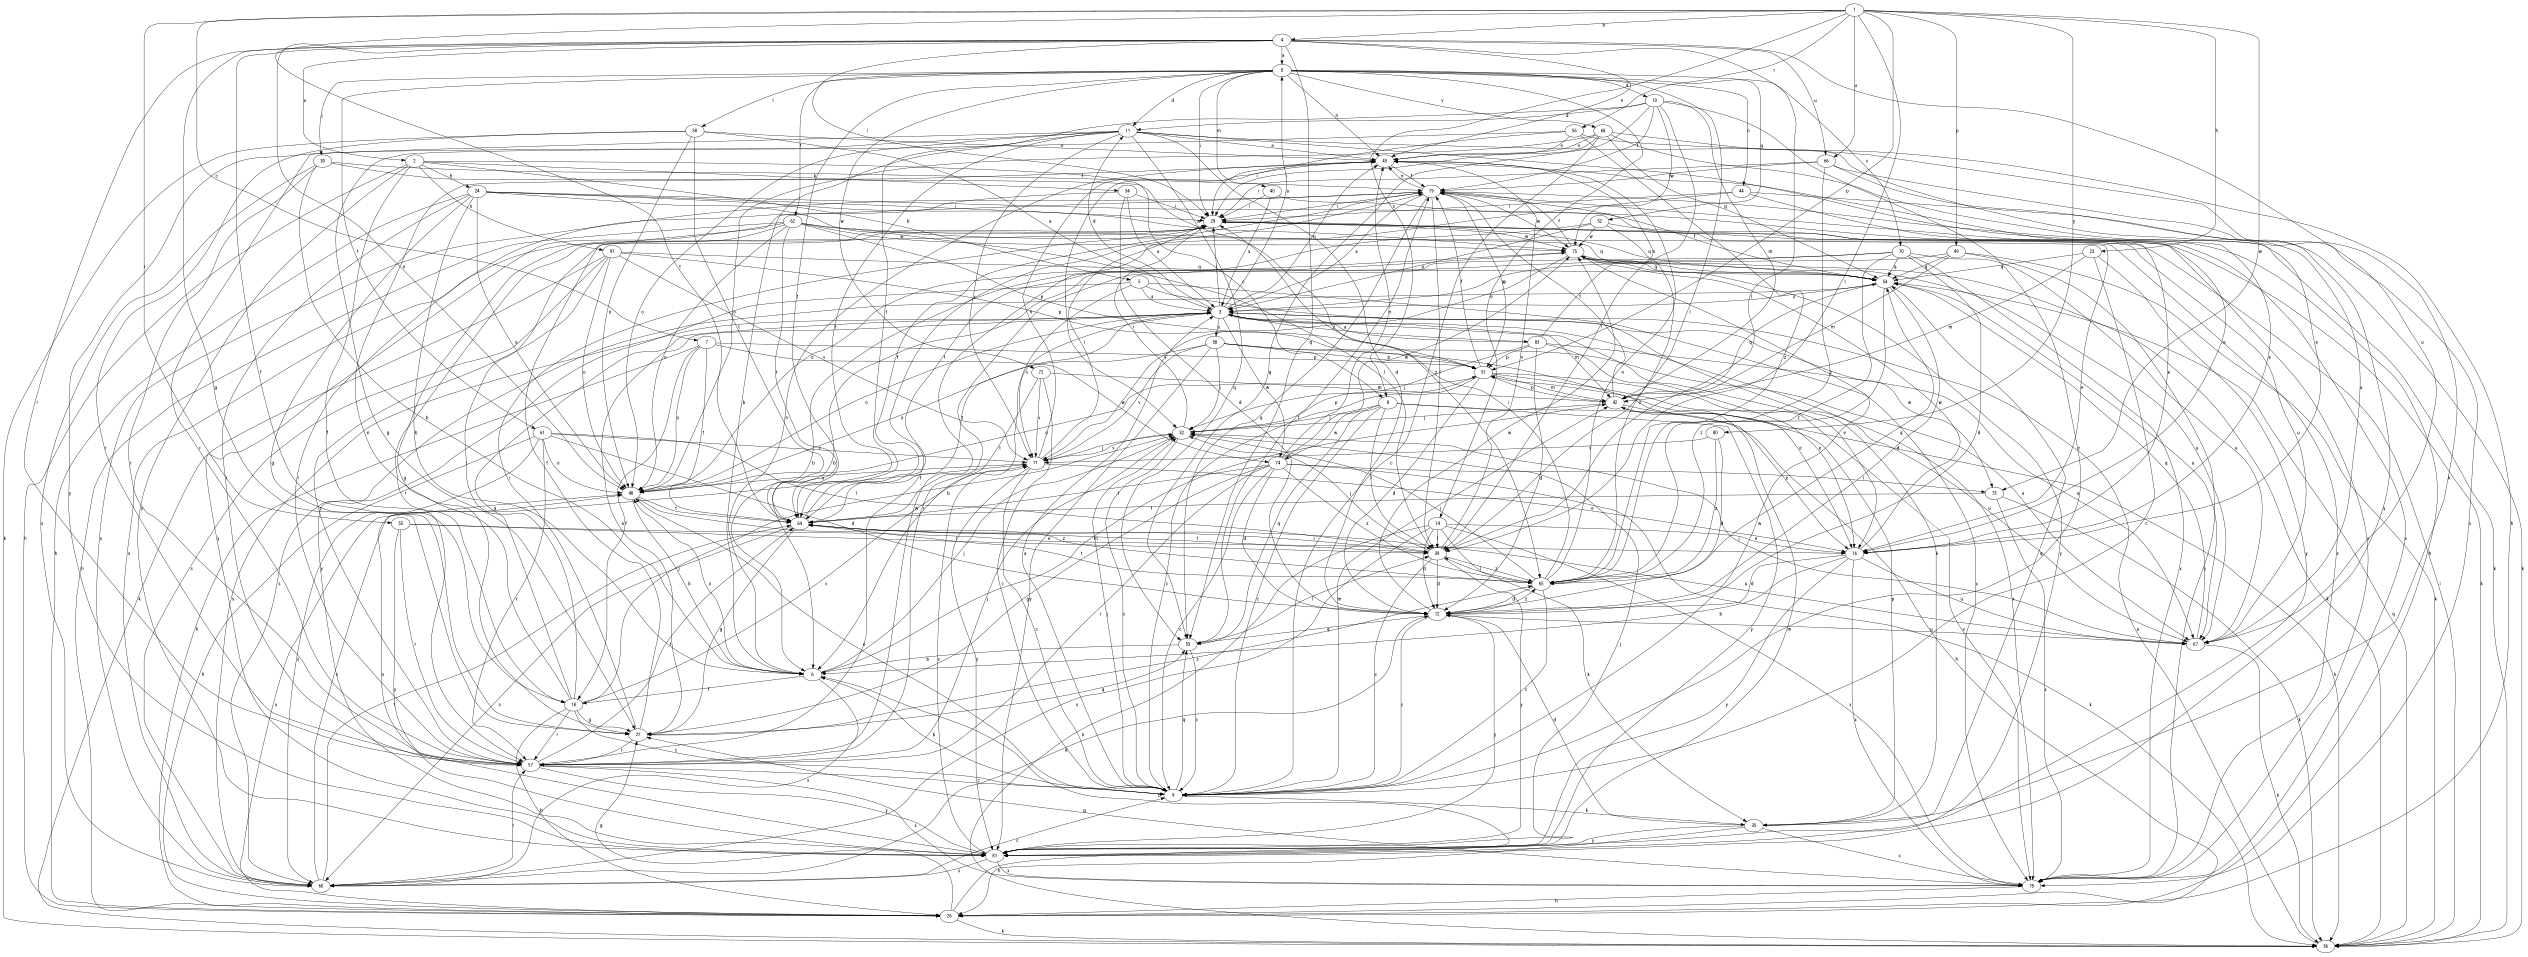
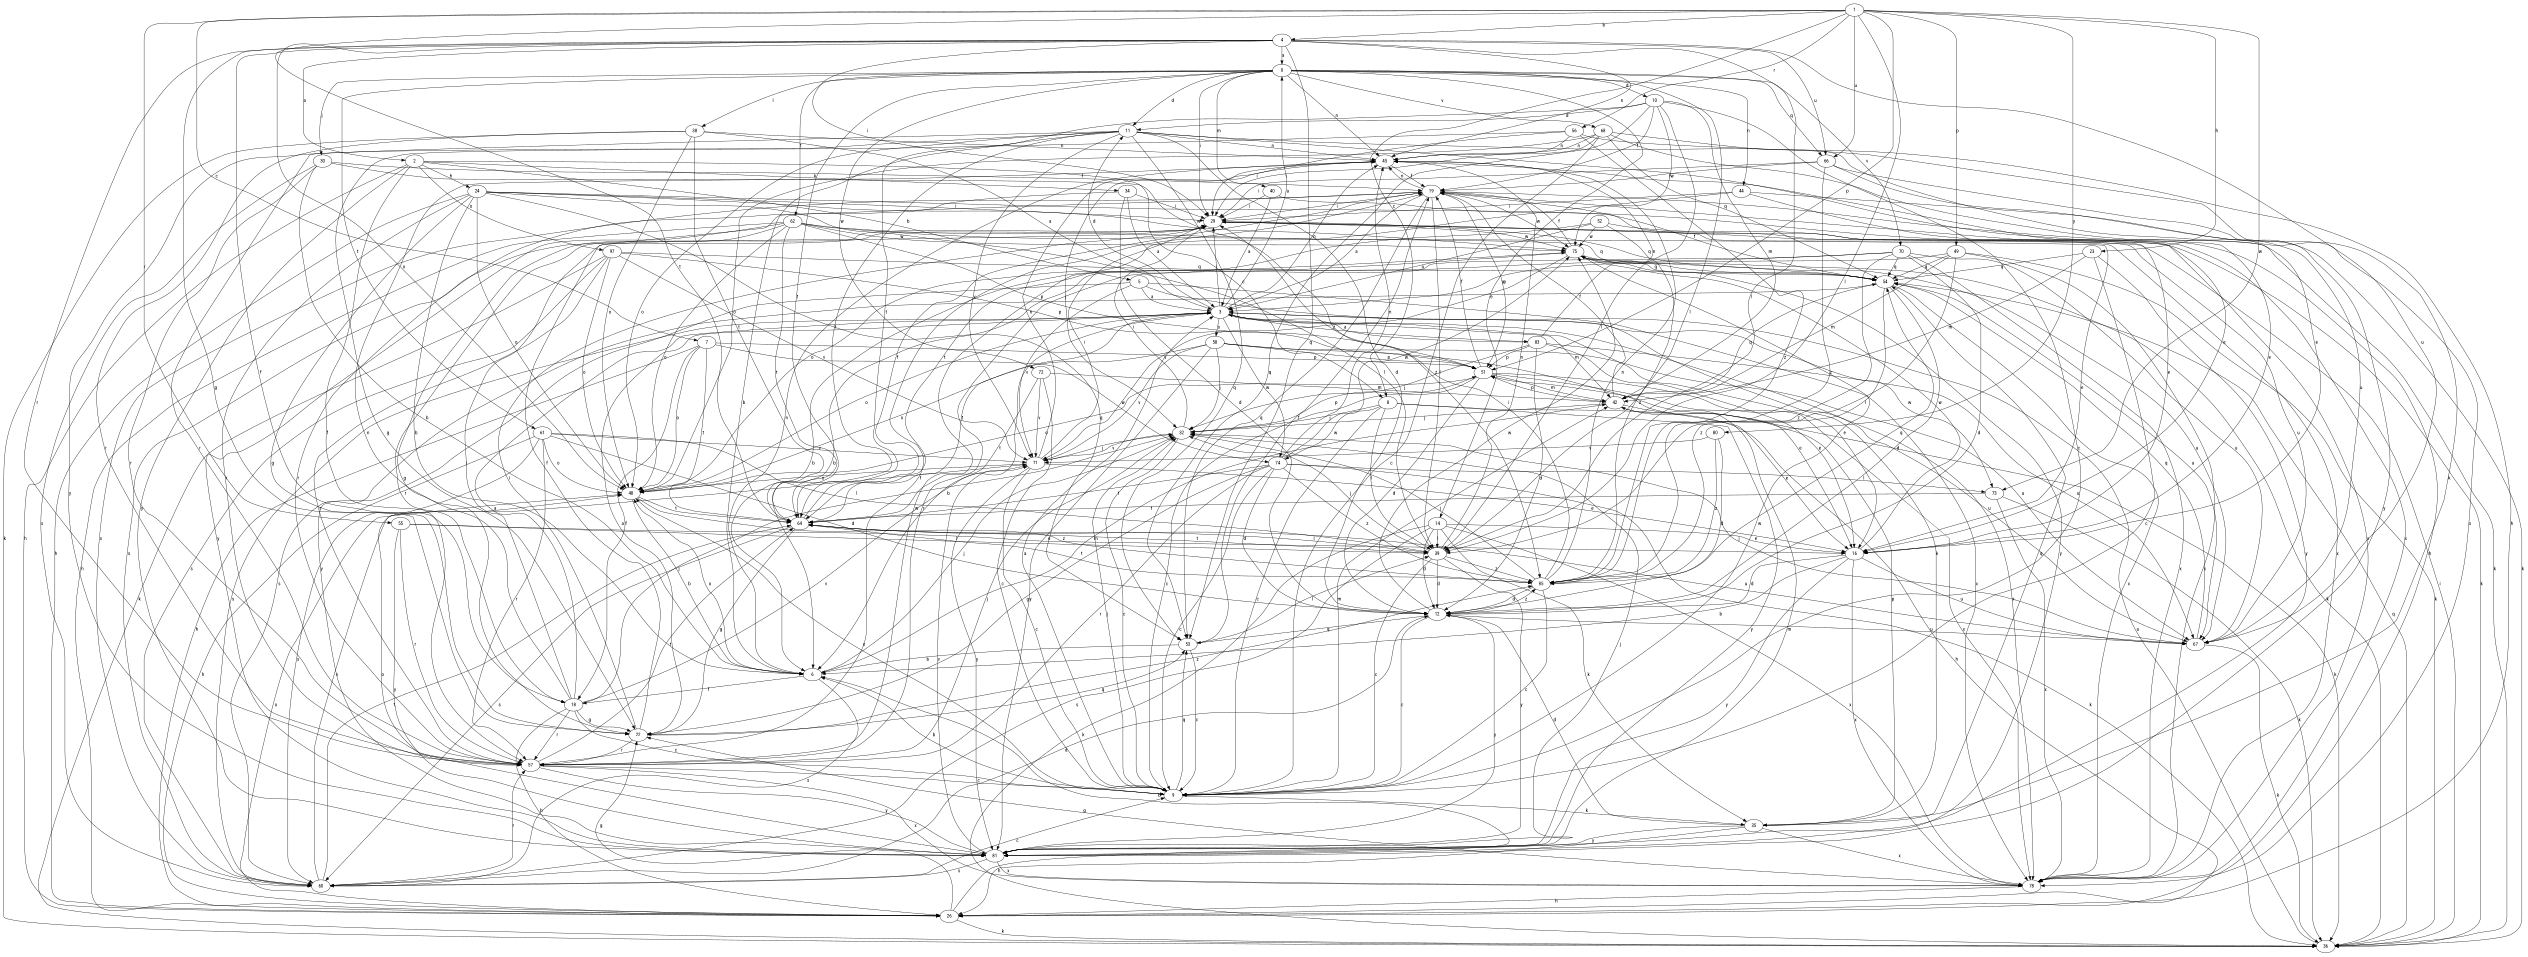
edge "0" -> "52": now "0" -> "66"
edge "54" -> "3": now "54" -> "78"
edge "8" -> "53": now "24" -> "53"
edge "85" -> "39": now "49" -> "39"
